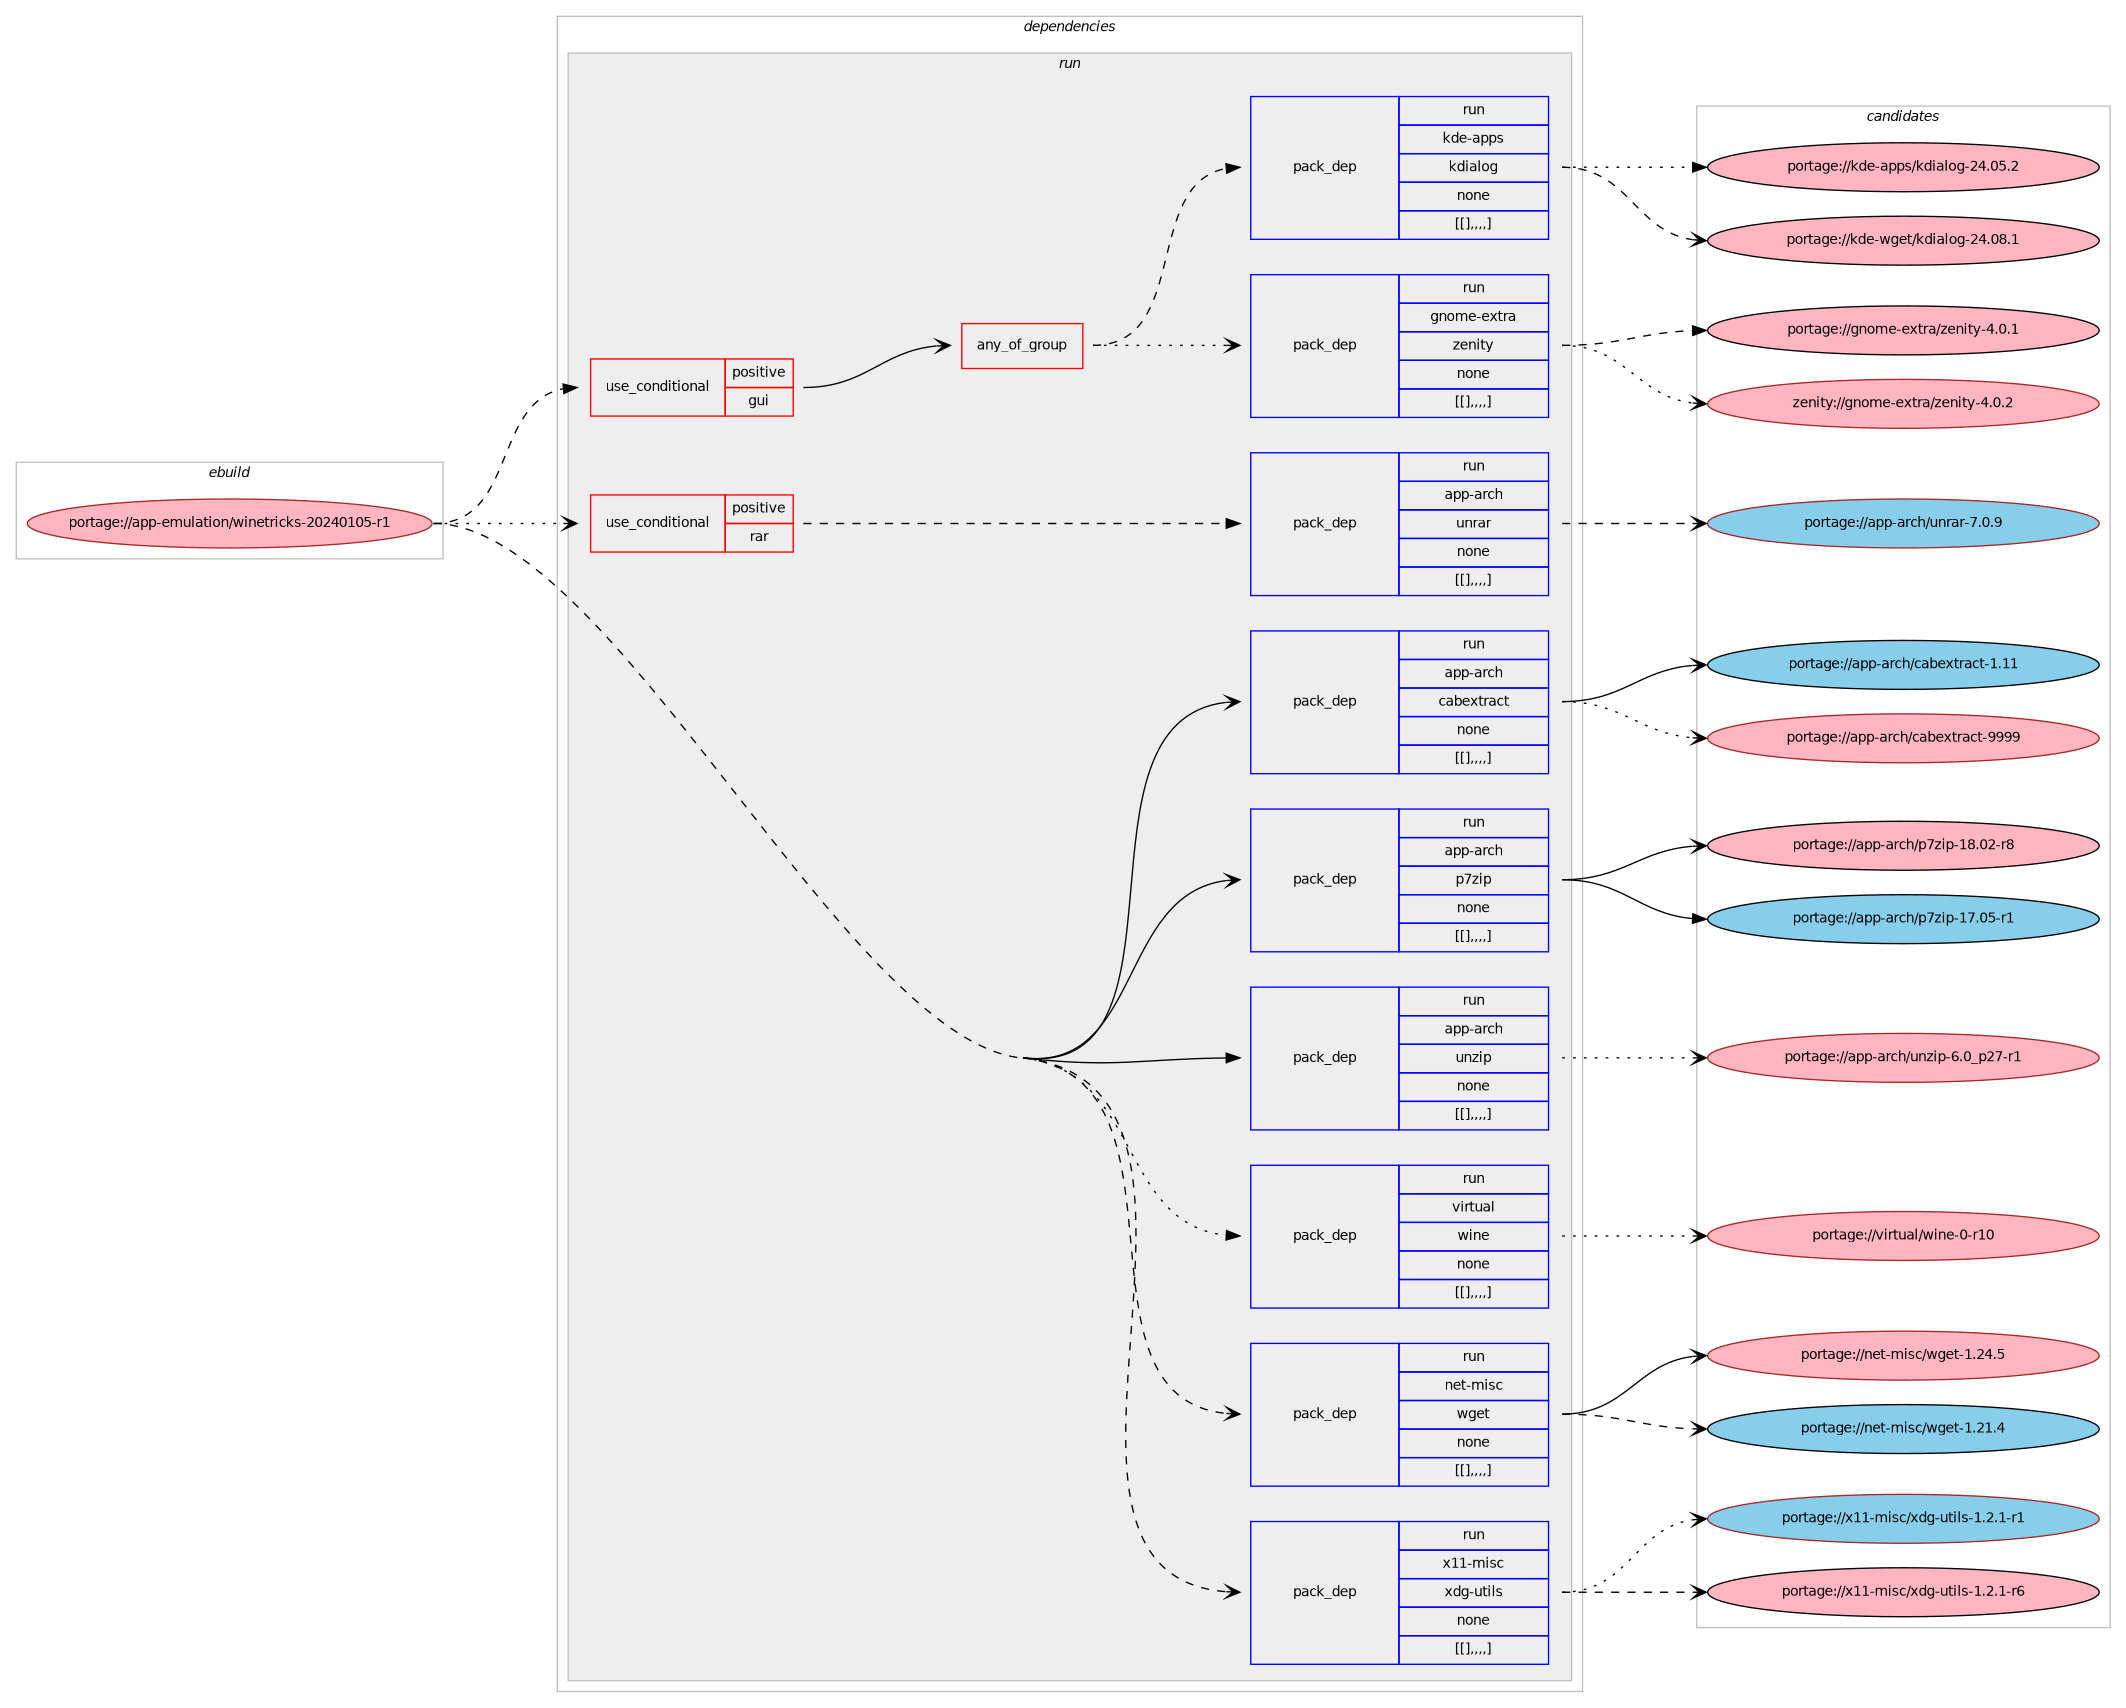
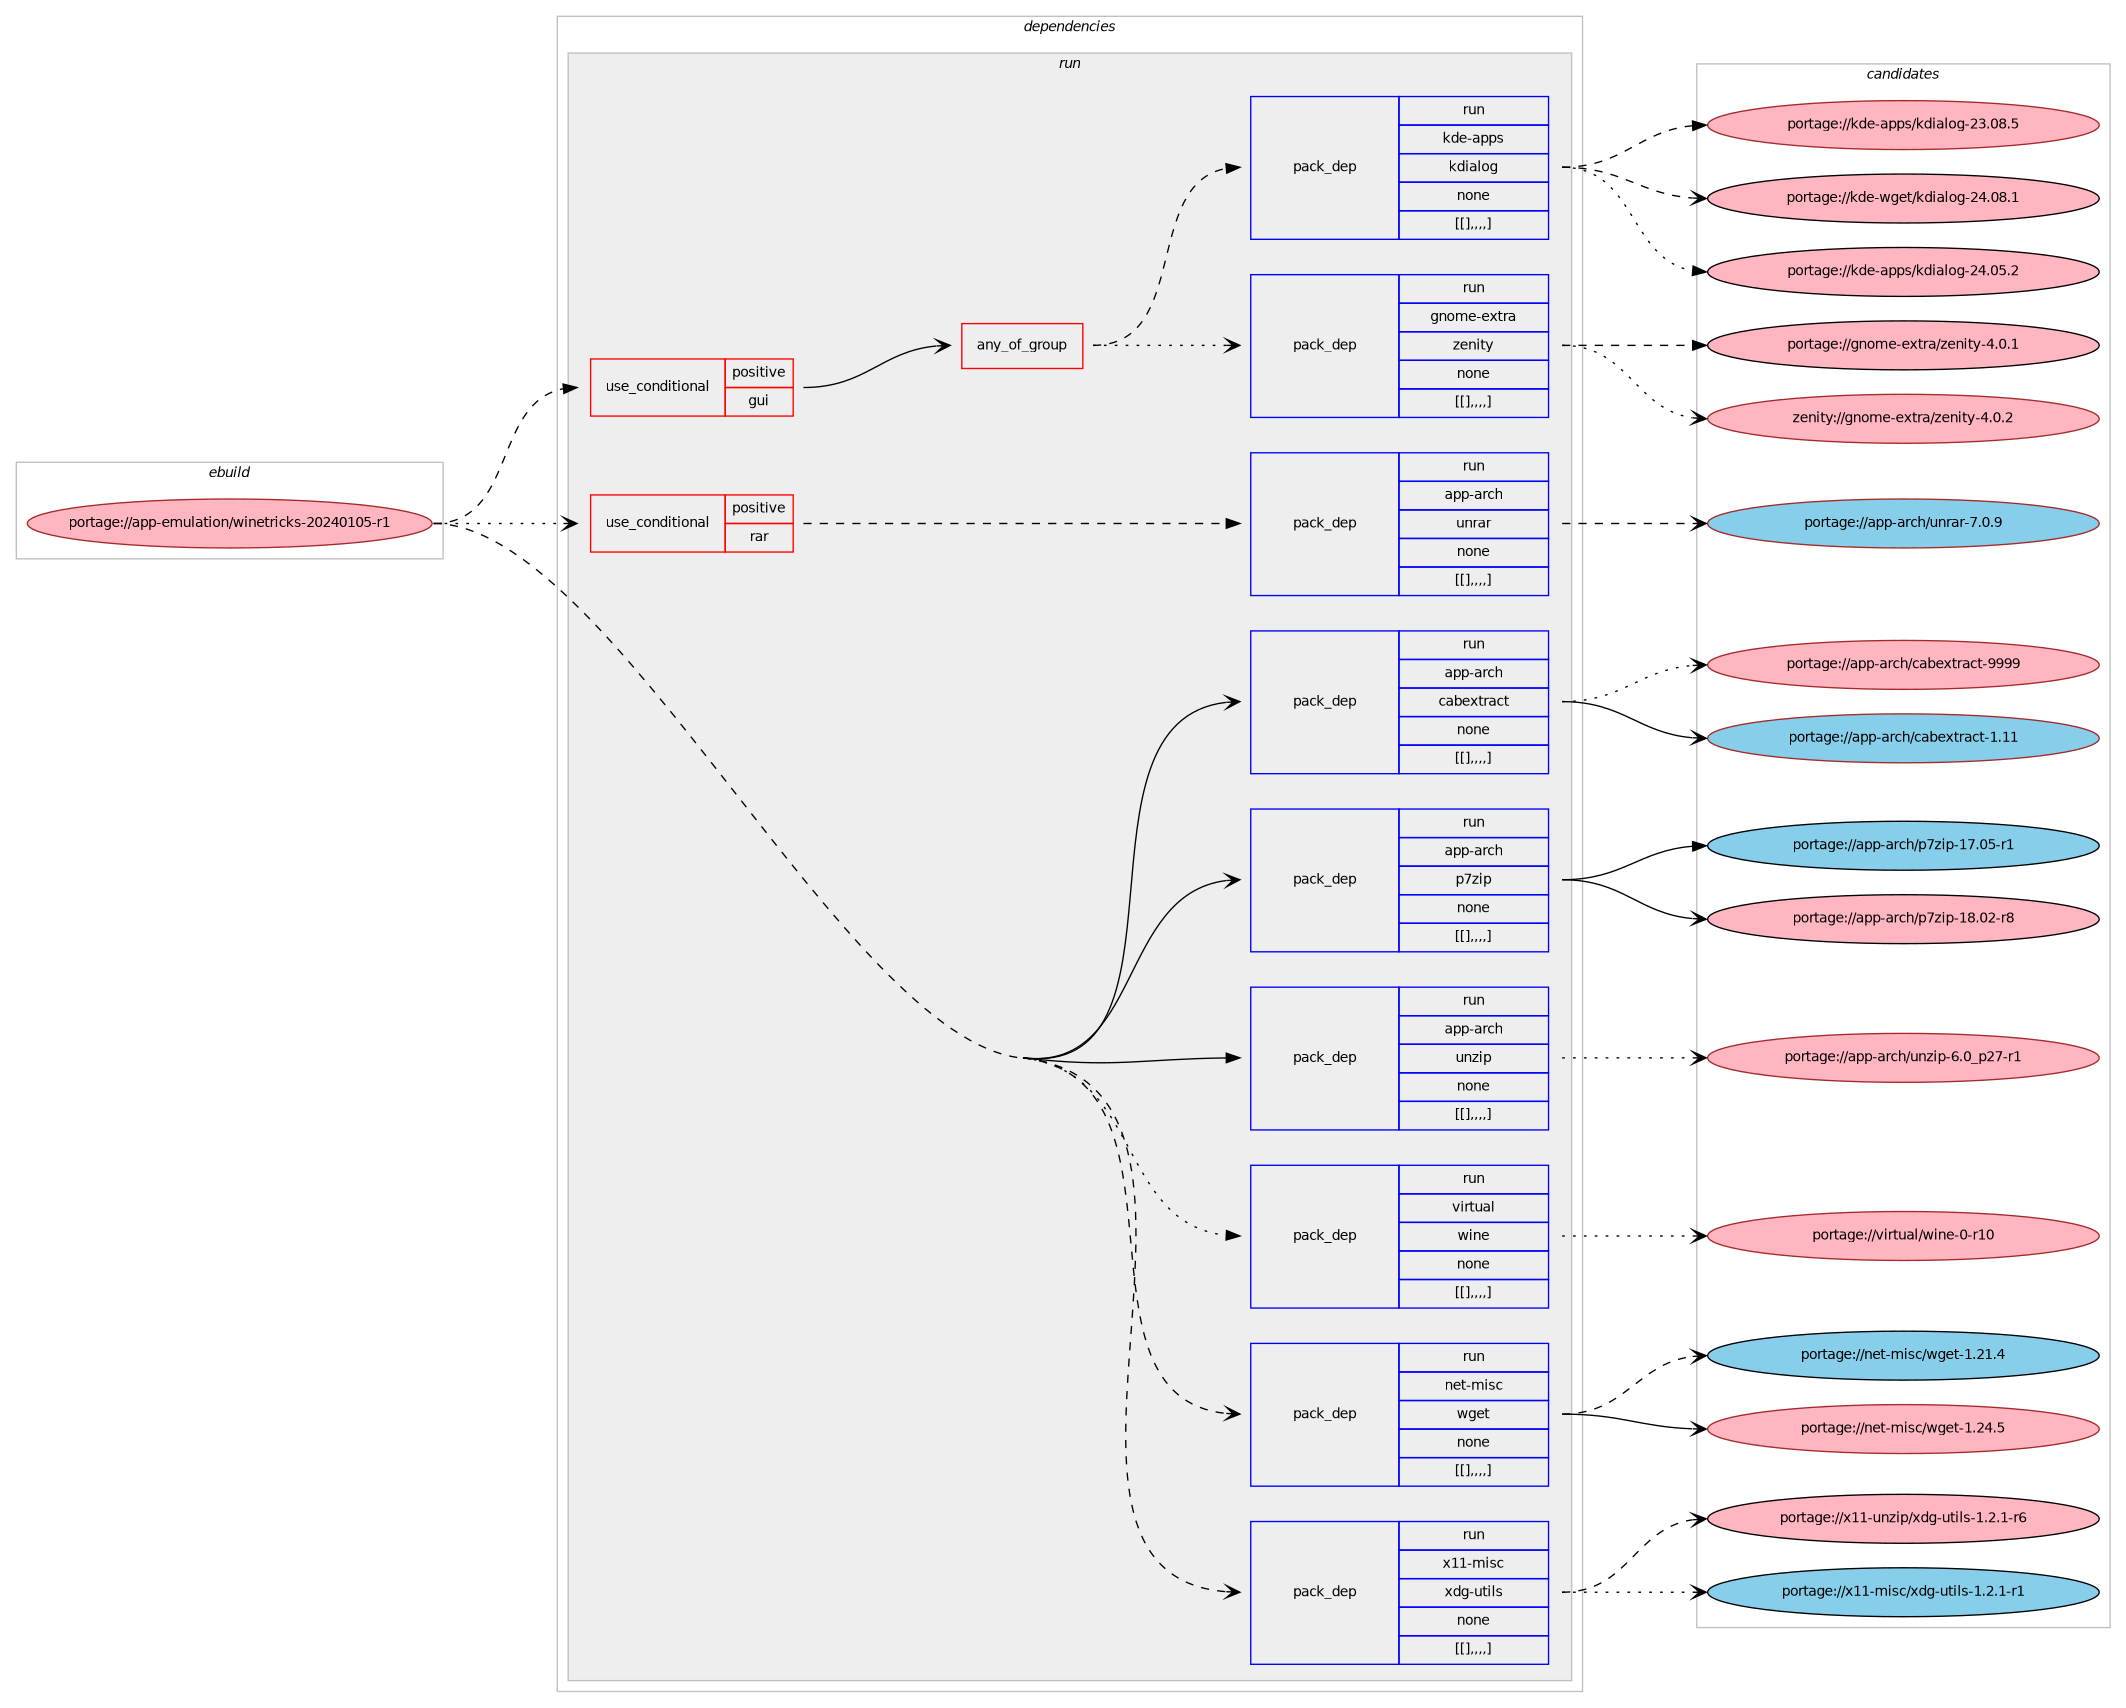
node "portage://kde-apps/kdialog-23.08.5": added
node "portage://app-arch/cabextract-1.11": color black -> brown
node "portage://x11-misc/xdg-utils-1.2.1-r1": color brown -> black
node "portage://x11-misc/xdg-utils-1.2.1-r6": label "portage://x11-misc/xdg-utils-1.2.1-r6" -> "portage://x11-unzip/xdg-utils-1.2.1-r6"
